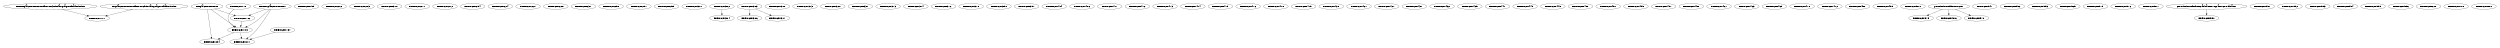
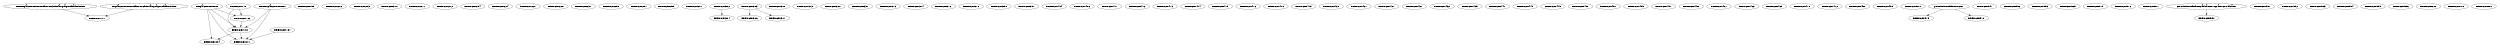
edge "FR_TL_placement_test" -> "FRENCH_102": now "FRENCH_110" -> "FRENCH_102"
node "FRENCH_516": removed
edge "TL_placement_test" -> "FRENCH_201": added
